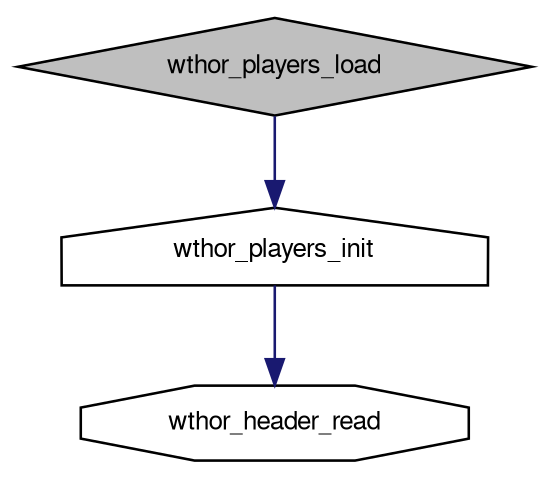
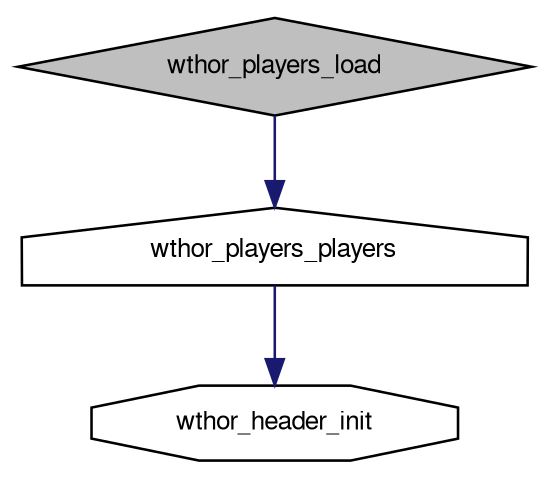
node "wthor_players_init": label "wthor_players_init" -> "wthor_players_players"
node "wthor_header_read": label "wthor_header_read" -> "wthor_header_init"
